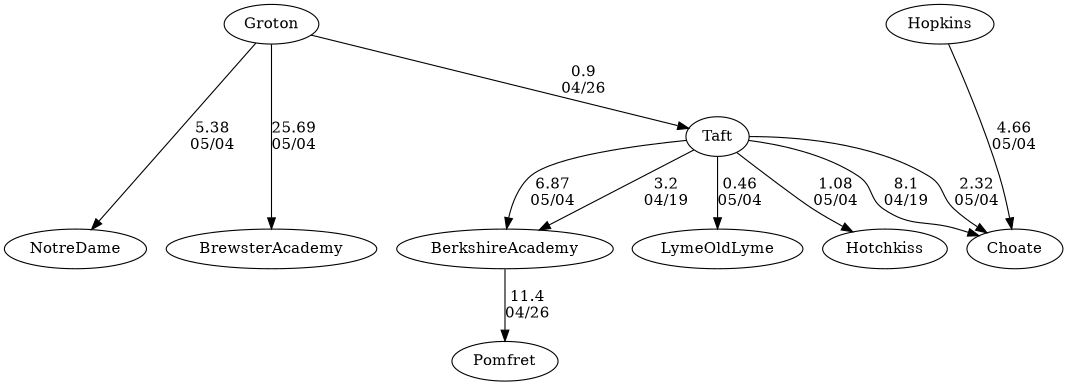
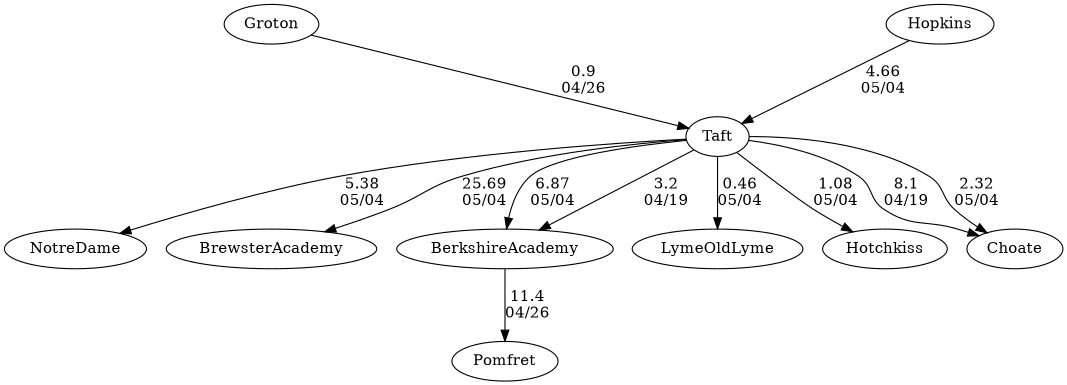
edge "Hopkins" -> "Choate": now "Hopkins" -> "Taft"
edge "Groton" -> "BrewsterAcademy": now "Taft" -> "BrewsterAcademy"
edge "Groton" -> "NotreDame": now "Taft" -> "NotreDame"
